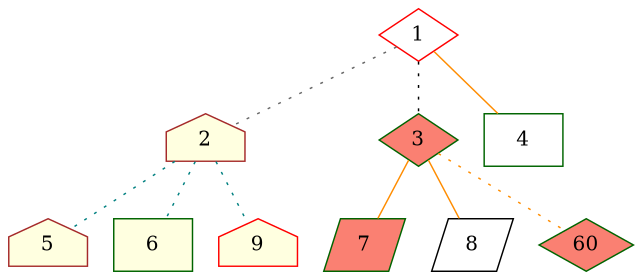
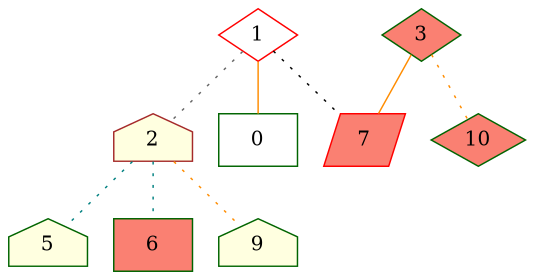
edge "1" -- "3": now "1" -- "7"
node "4": label "4" -> "0"
edge "2" -- "9": color teal -> darkorange
node "5": color brown -> darkgreen
node "6": fillcolor lightyellow -> salmon
node "9": color red -> darkgreen
node "7": color darkgreen -> red
node "8": removed
node "60": label "60" -> "10"
